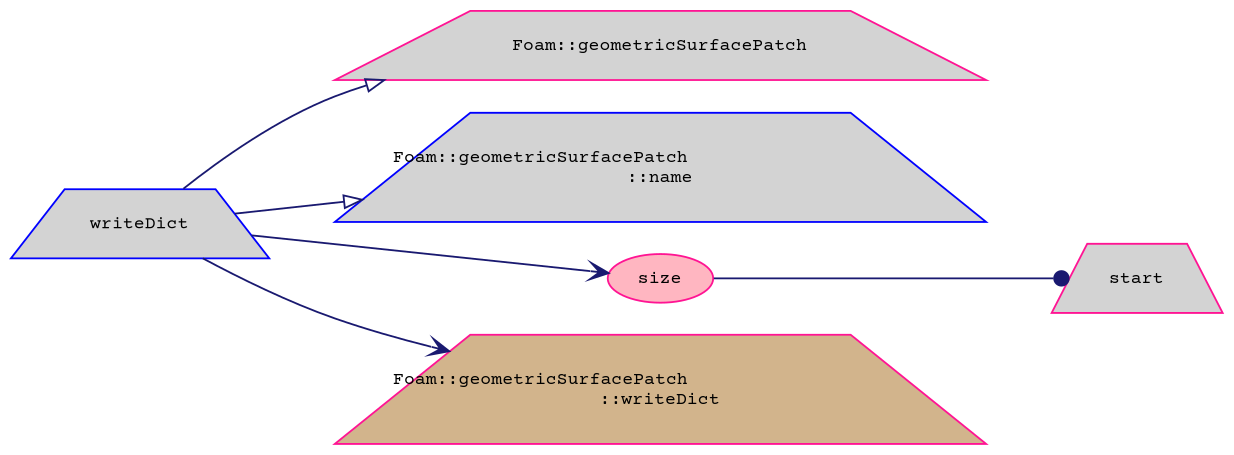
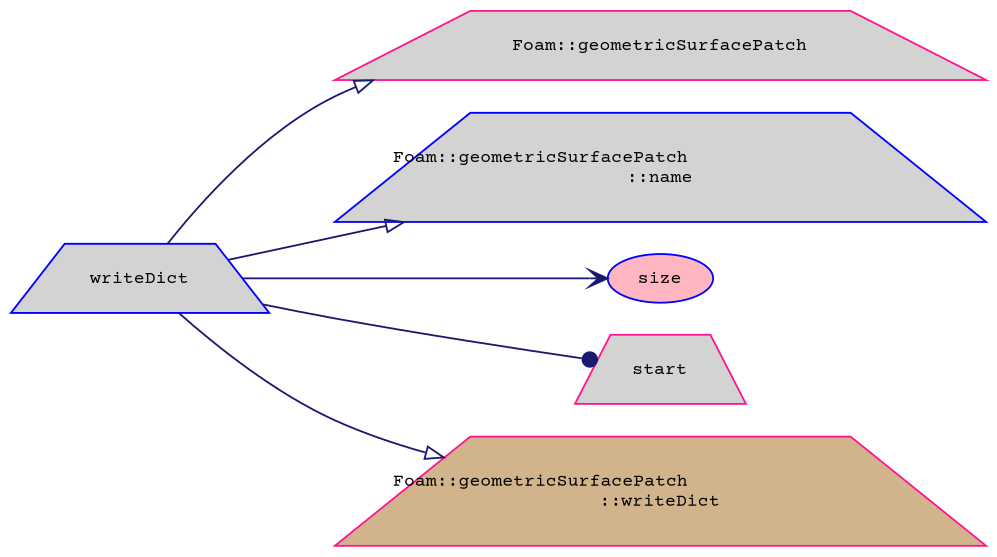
node "size": color deeppink -> blue
edge "size" -> "start": now "writeDict" -> "start"
edge "writeDict" -> "Foam::geometricSurfacePatch ::writeDict": arrowhead vee -> onormal
